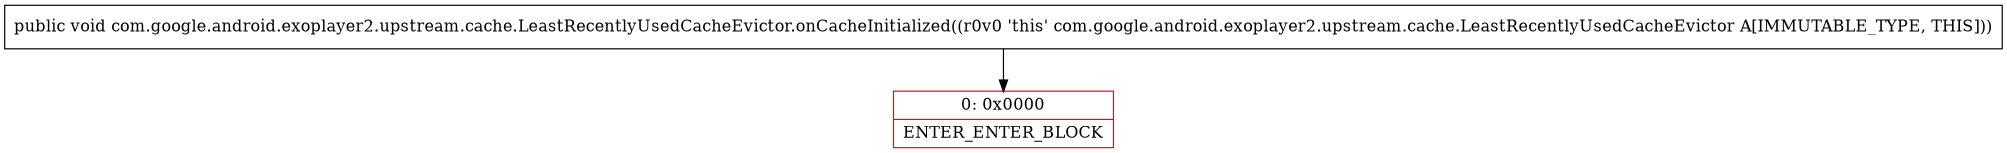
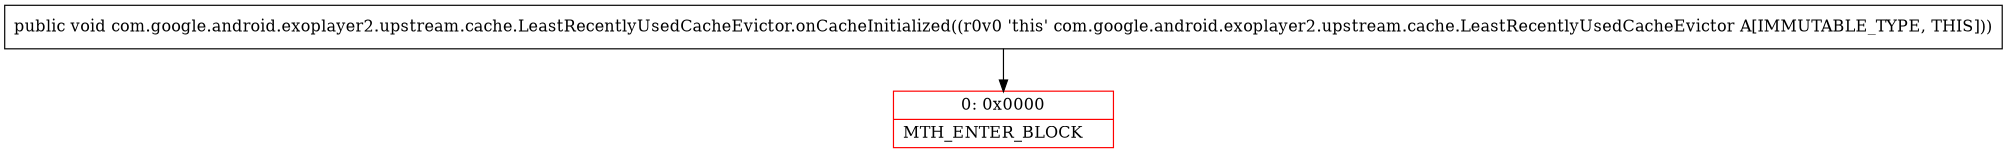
node "0: 0x0000": text "ENTER_ENTER_BLOCK" -> "MTH_ENTER_BLOCK"
